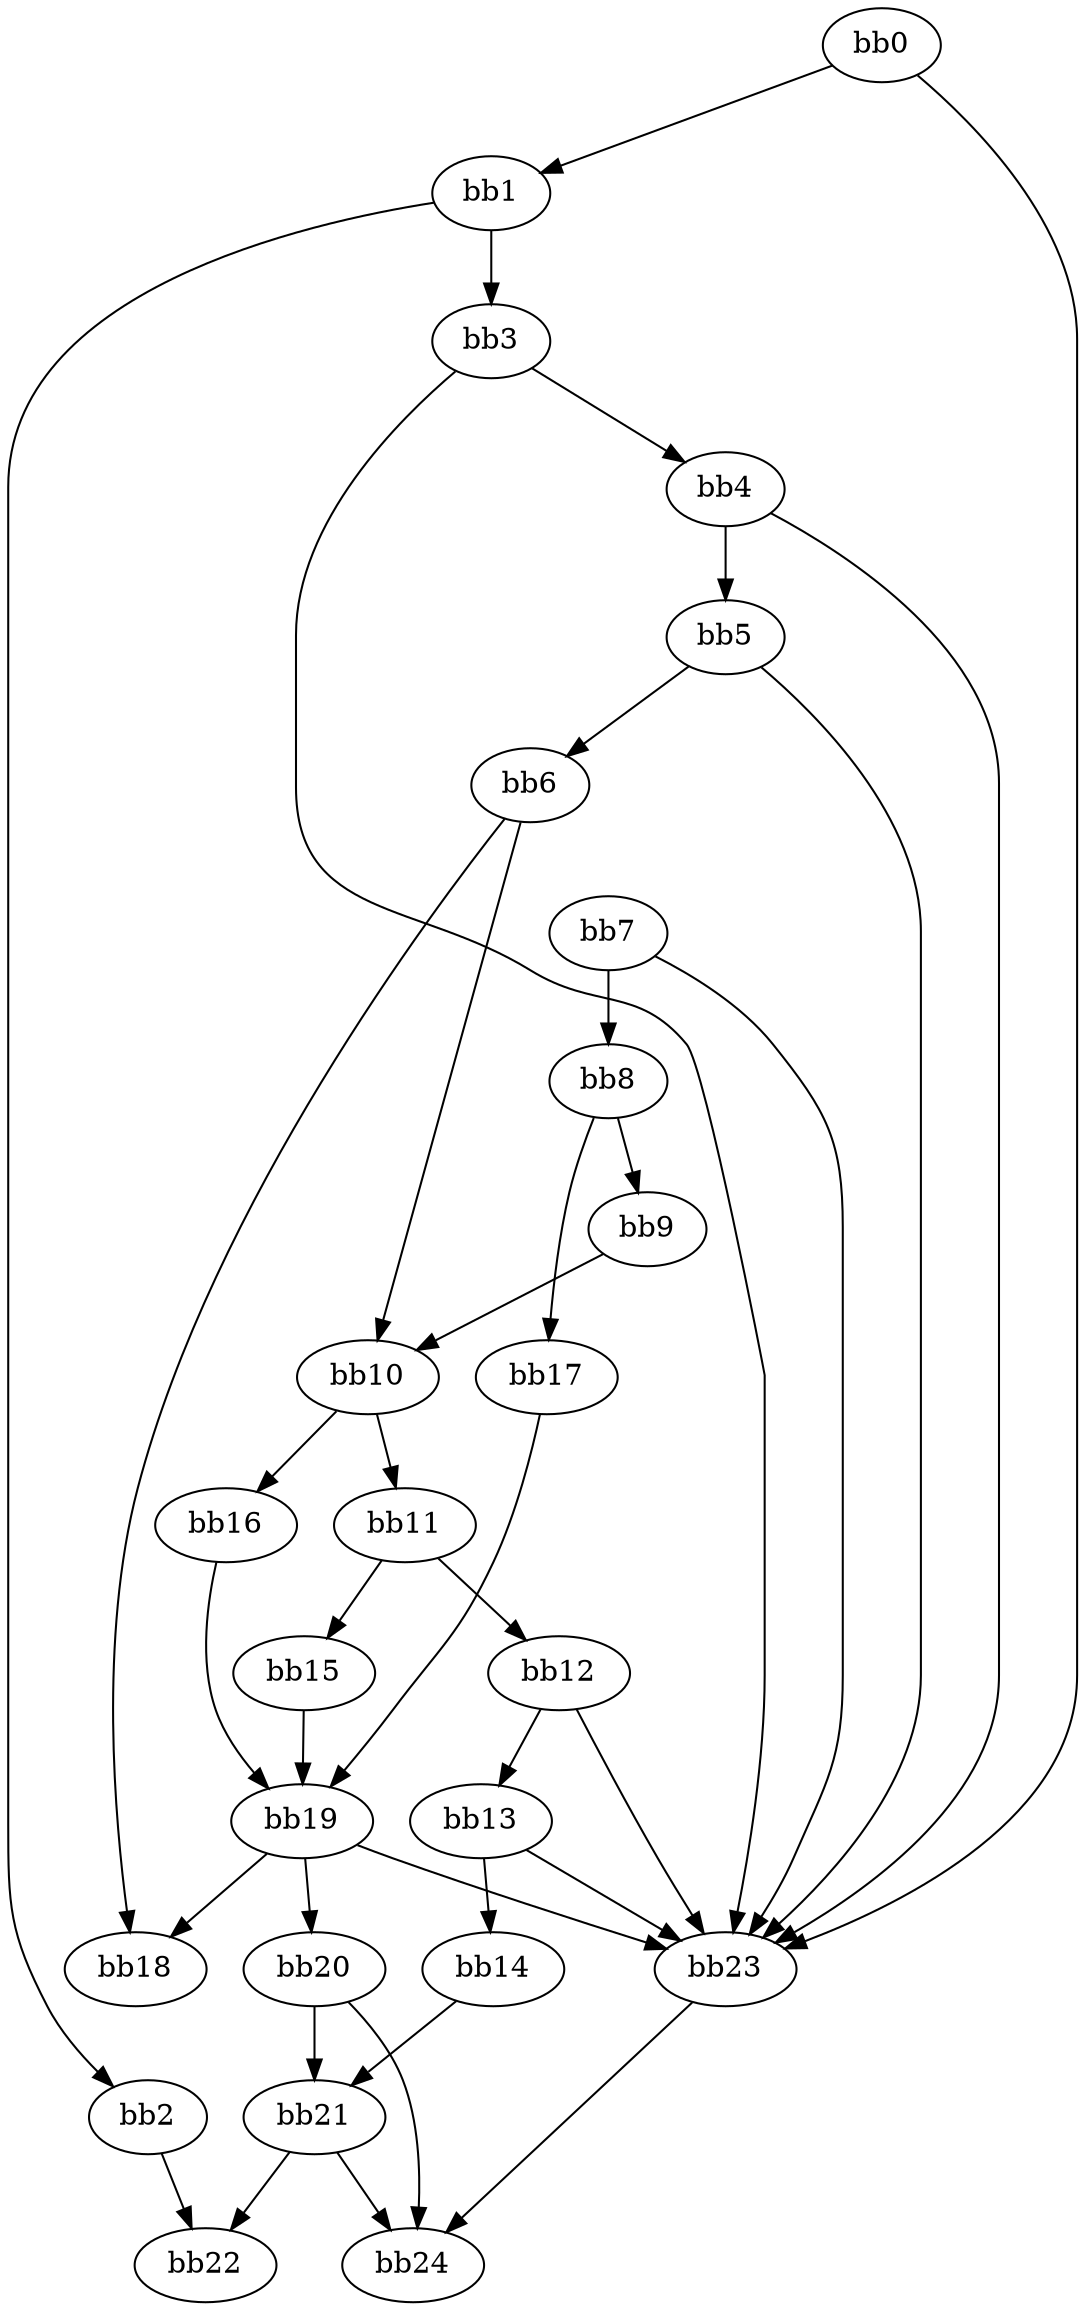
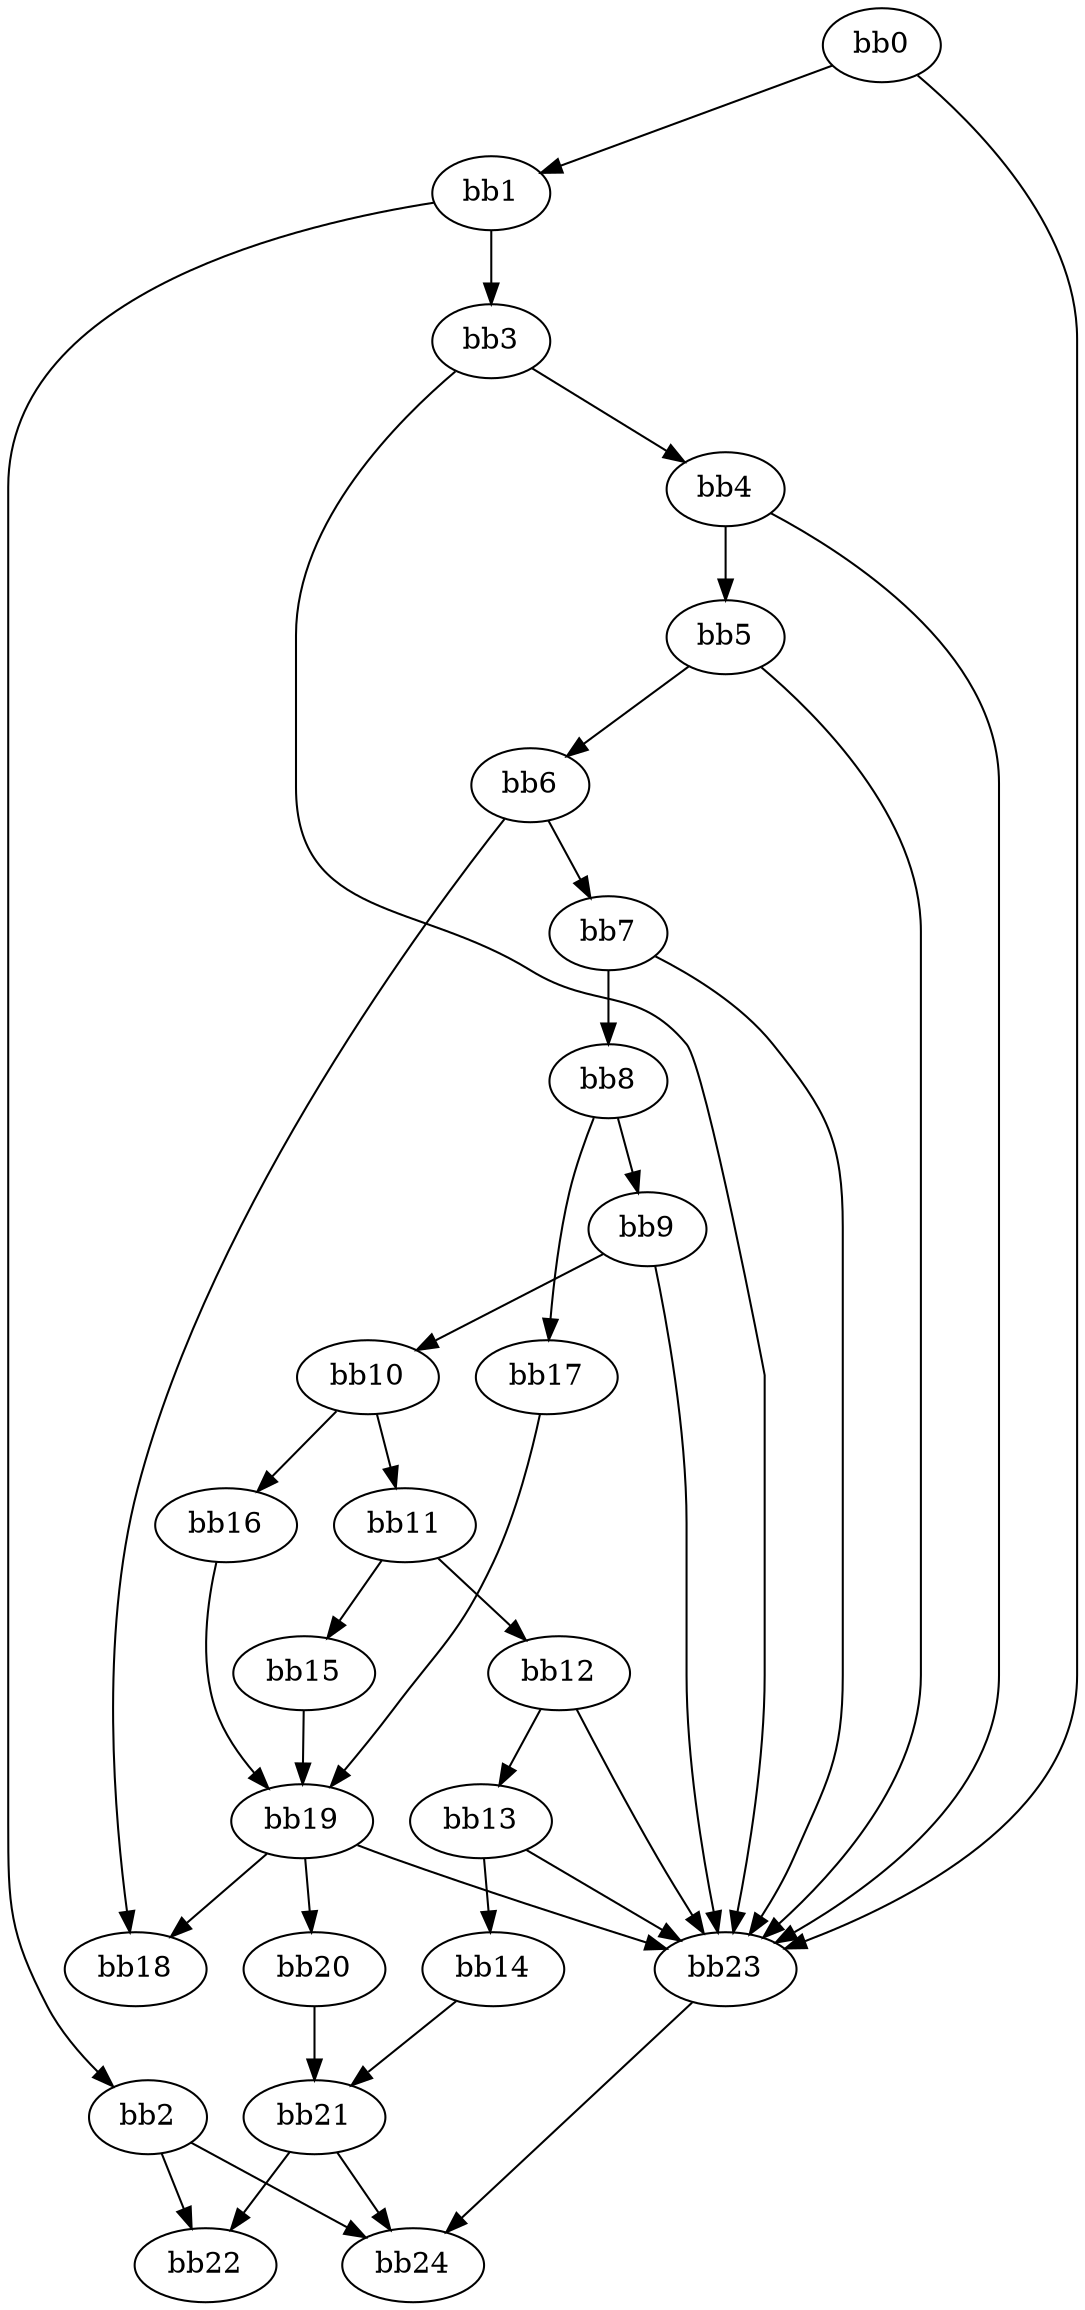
edge "bb6" -> "bb10": now "bb6" -> "bb7"
edge "bb9" -> "bb23": added
edge "bb20" -> "bb24": now "bb2" -> "bb24"
